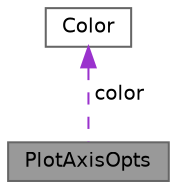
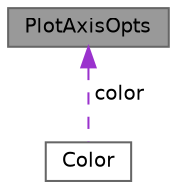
edge "PlotAxisOpts" -> "Color": reversed
